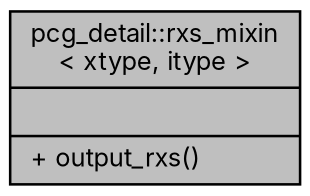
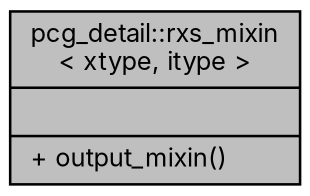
node "pcg_detail::rxs_mixin": text "+ output_rxs()" -> "+ output_mixin()"
